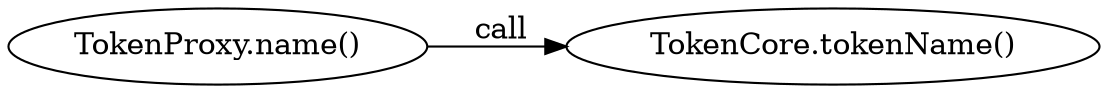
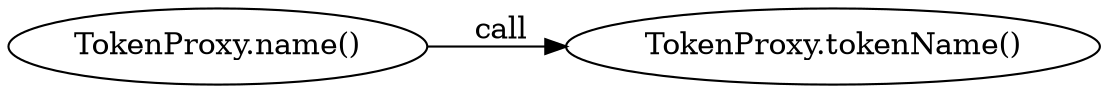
node "TokenCore.tokenName()": label "TokenCore.tokenName()" -> "TokenProxy.tokenName()"
